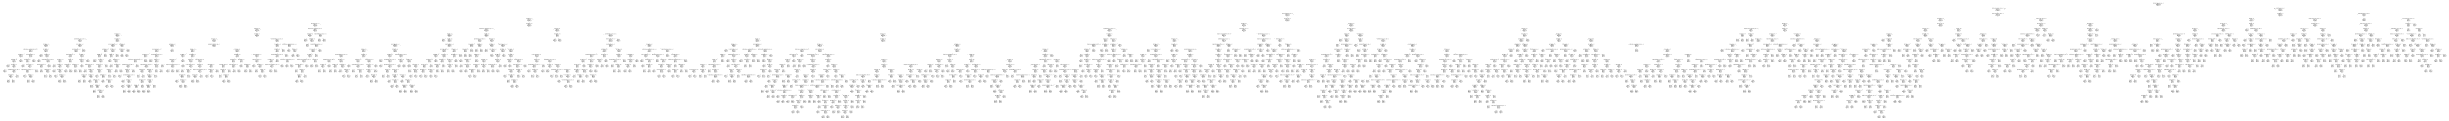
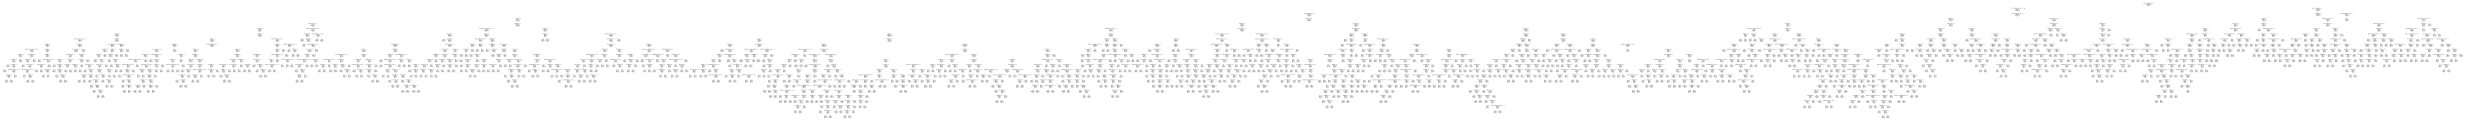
node "gini = 0.0 samples = 8 value = [0, 10] class = h": removed
node "gini = 0.0 samples = 10 value = [17, 0] class = C": added
node "gini = 0.4 samples = 2 value = [1, 2] class = h": removed
